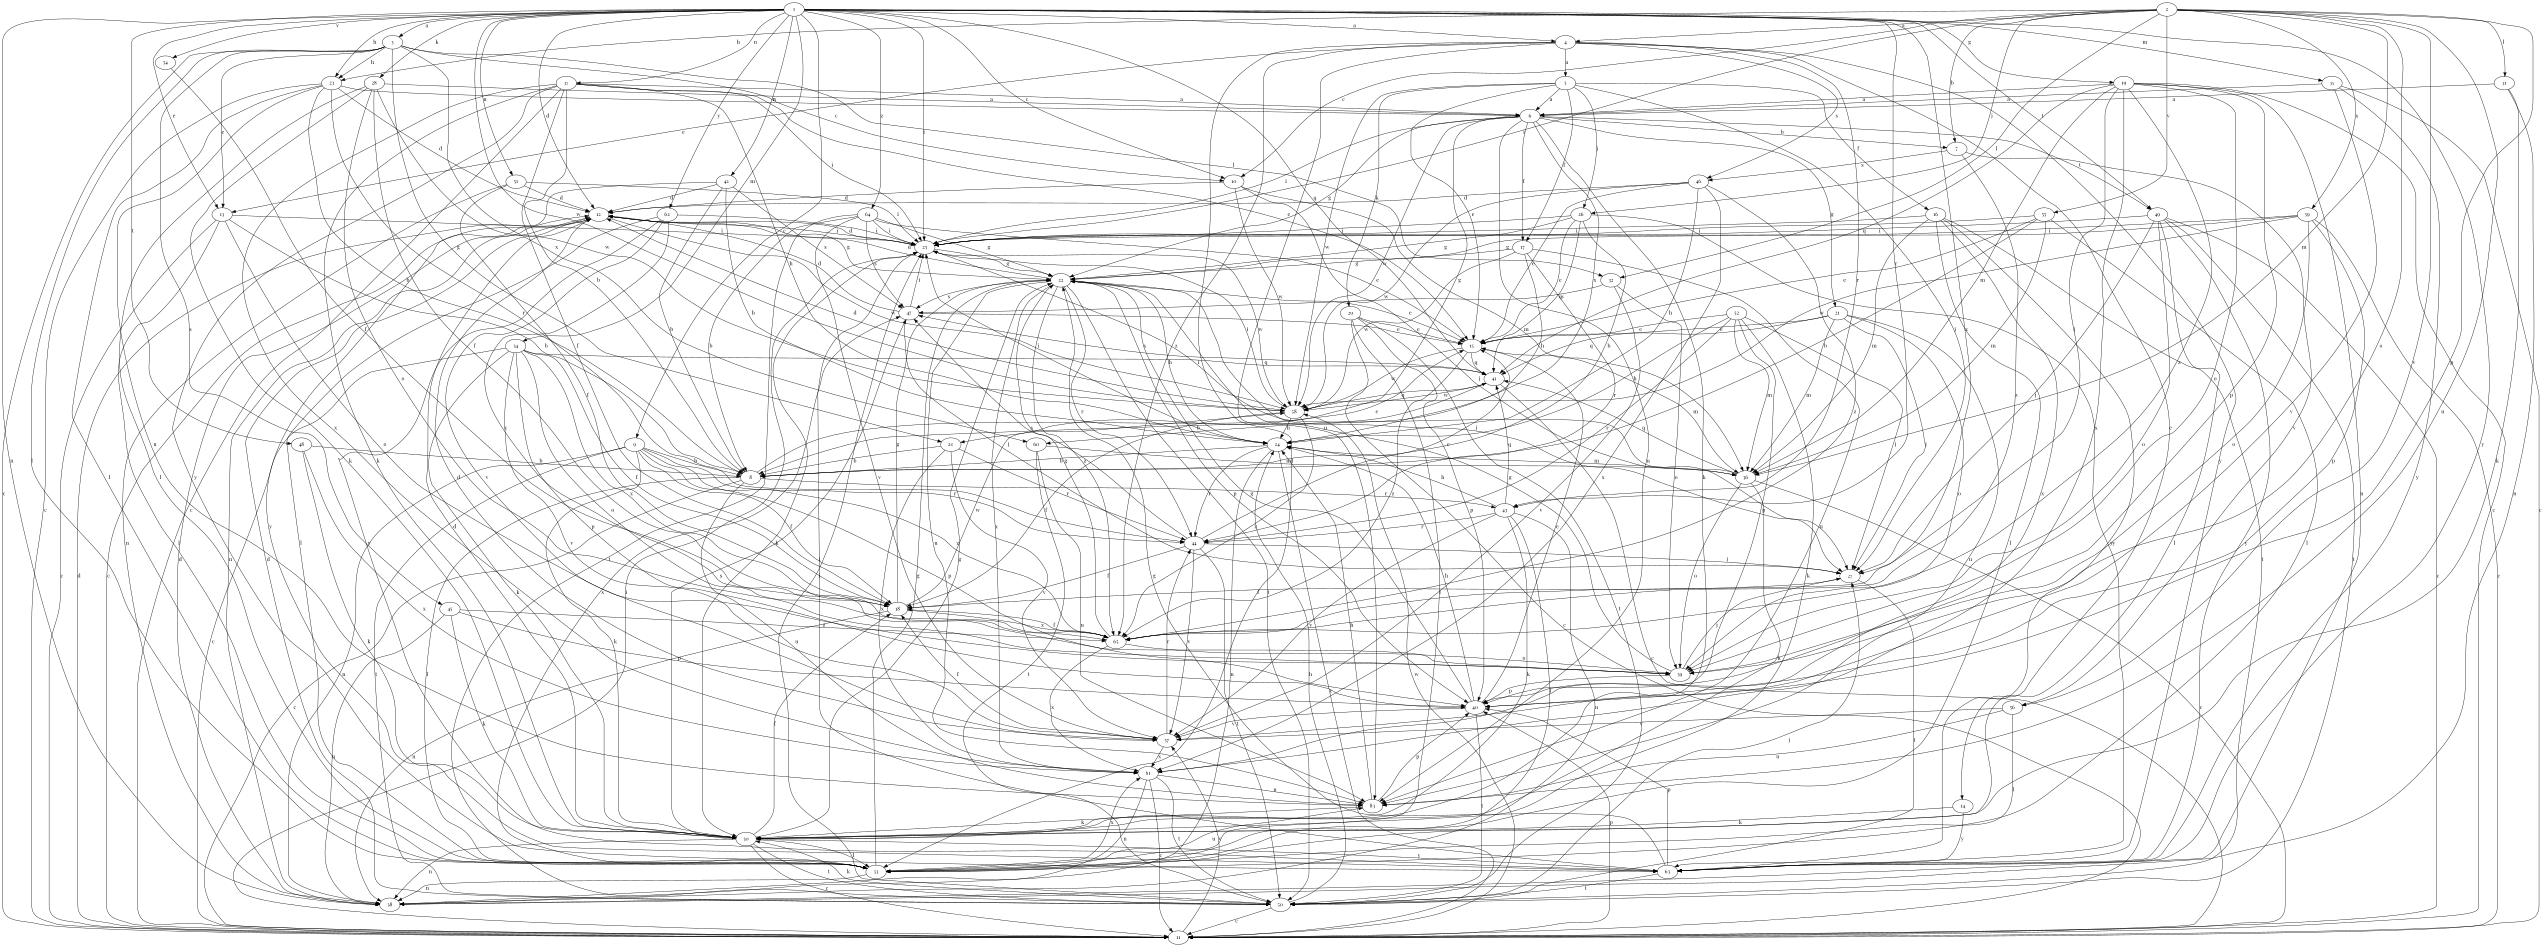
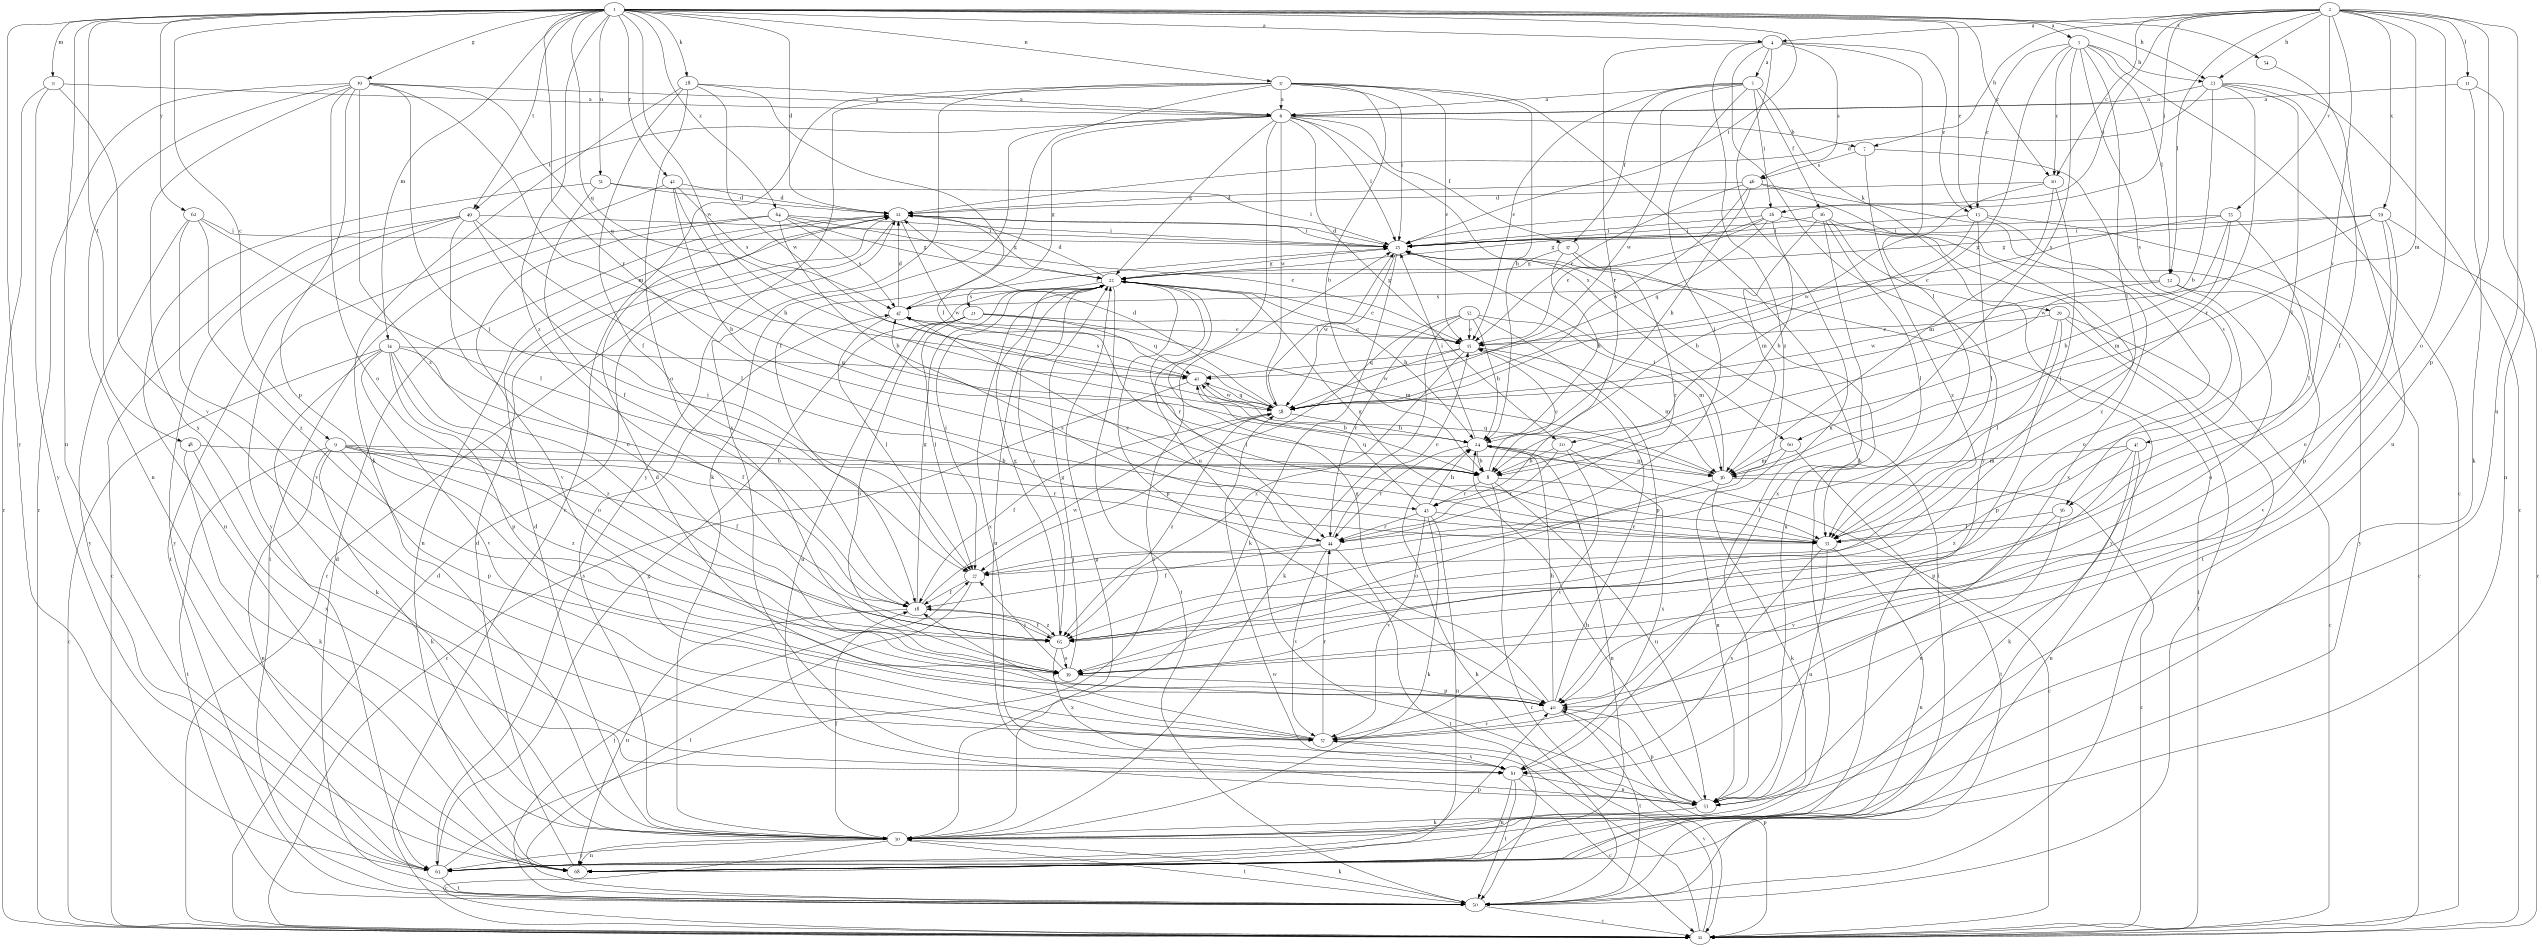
edge "17" -> "58": now "32" -> "58"
edge "54" -> "18": now "54" -> "65"
edge "45" -> "36": added, label "m"
node "83": label "83" -> "53"
node "14": removed
edge "30" -> "33": removed, label "l"
node "38": label "38" -> "68"
